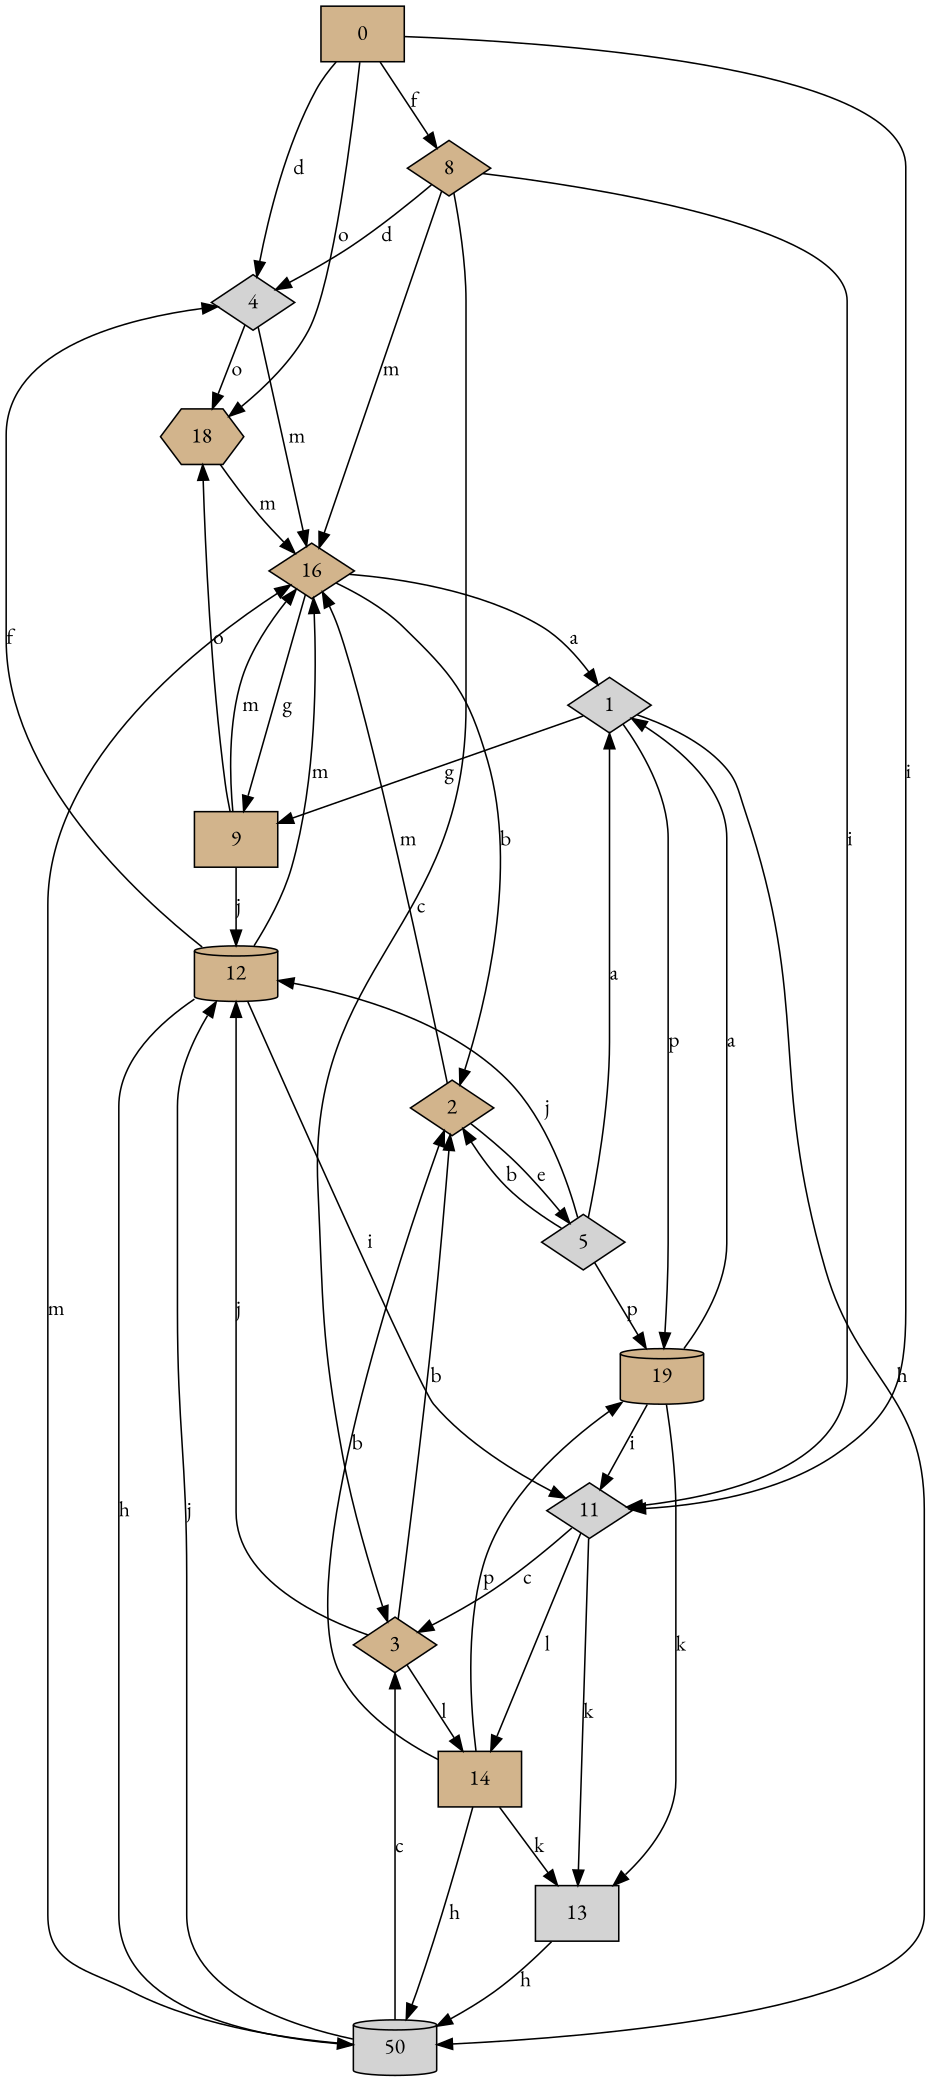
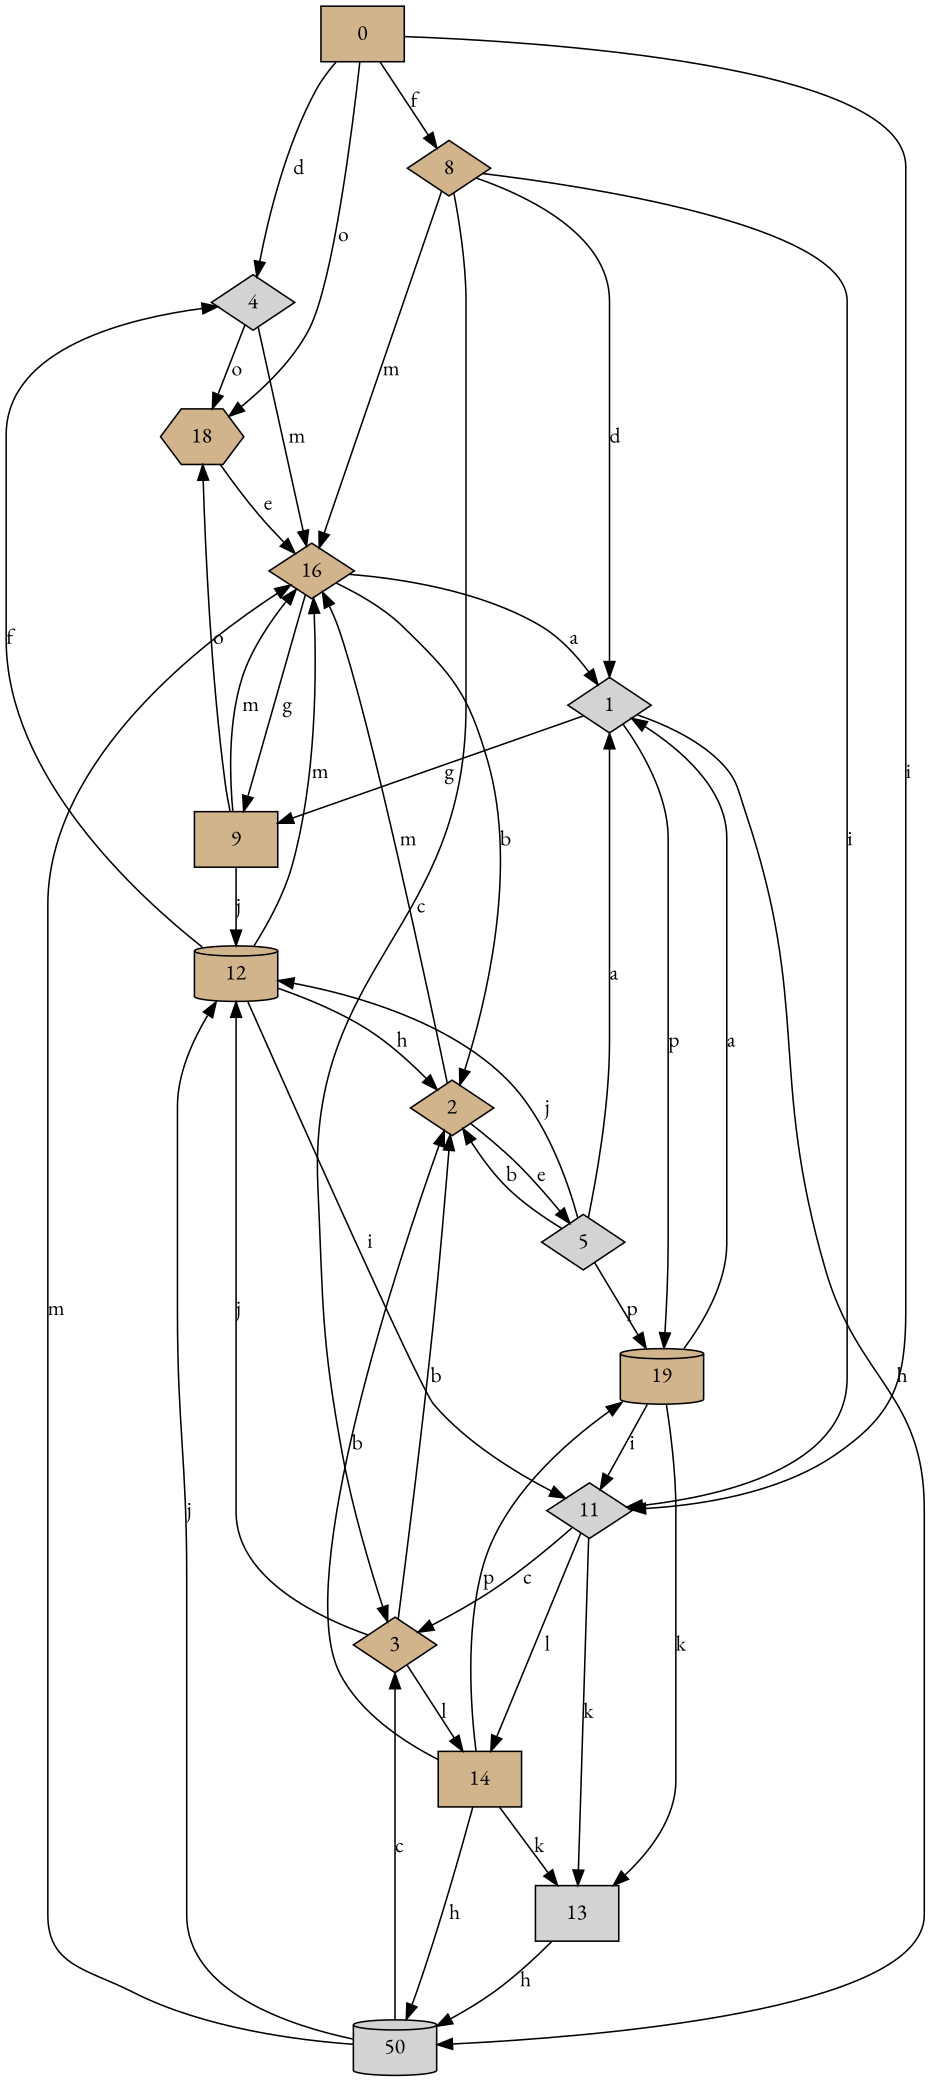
edge "8" -> "4": now "8" -> "1"
edge "18" -> "16": label "m" -> "e"
edge "12" -> "50": now "12" -> "2"
